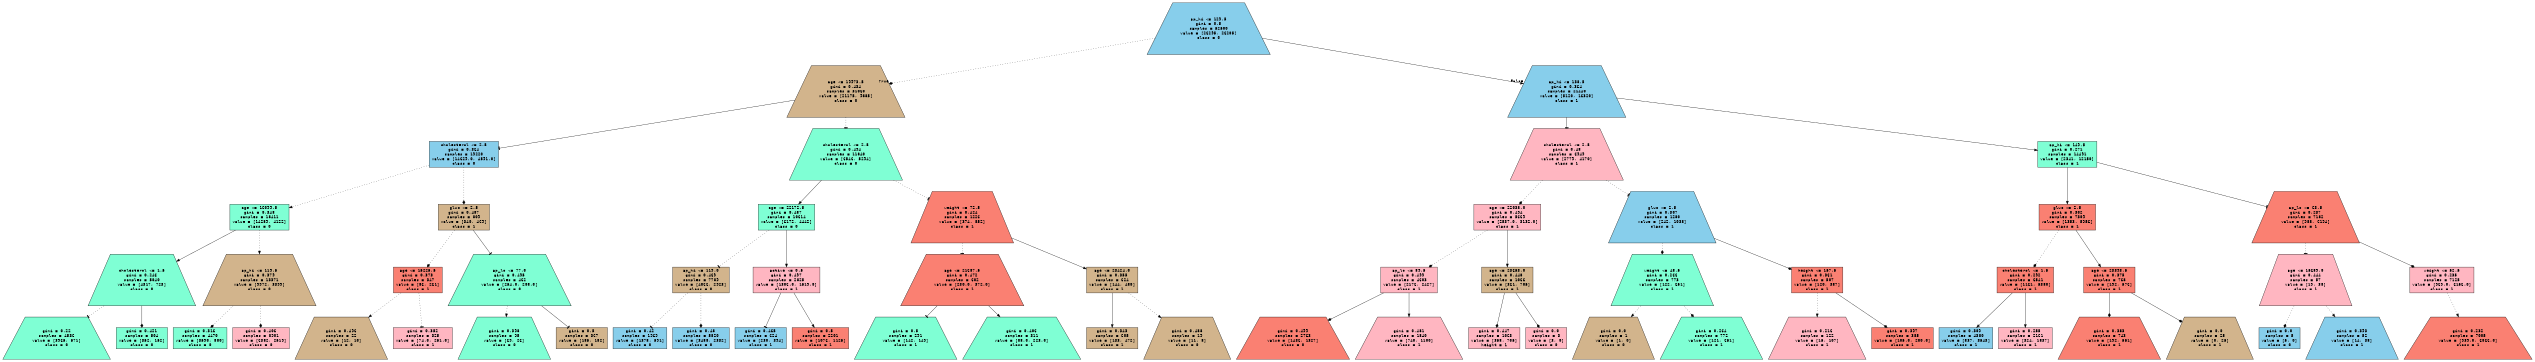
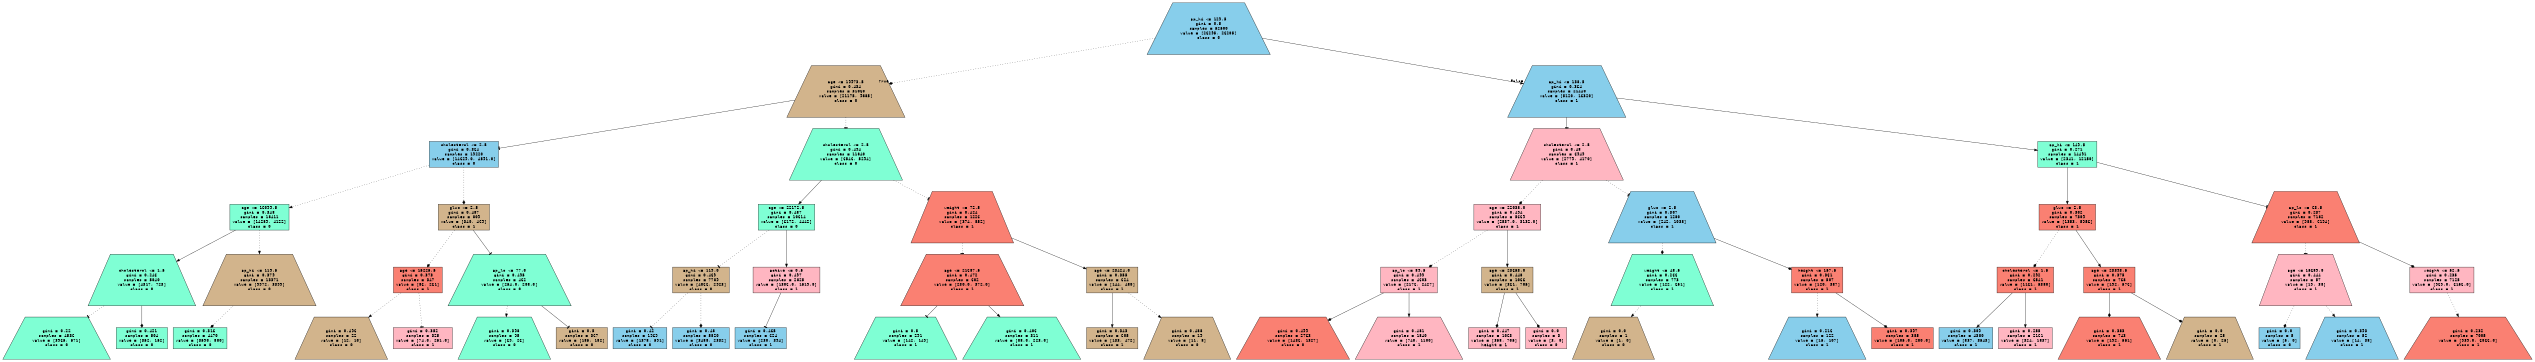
node "gini = 0.406 samples = 8901 value = [6382, 2519] class = 0": removed
node "gini = 0.5 samples = 2201 value = [1076, 1125] class = 1": removed
node "gini = 0.264 samples = 772 value = [121, 651] class = 1": removed
node "gini = 0.216 samples = 122 value = [15, 107] class = 1": fillcolor lightpink -> skyblue
